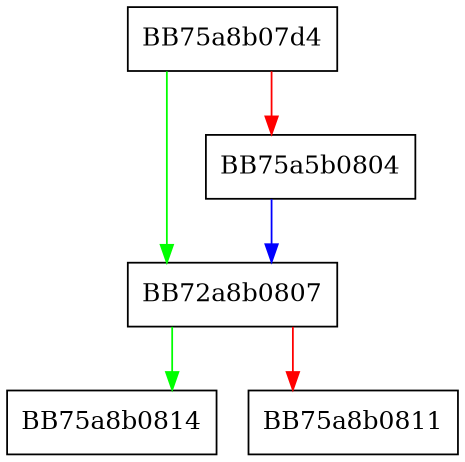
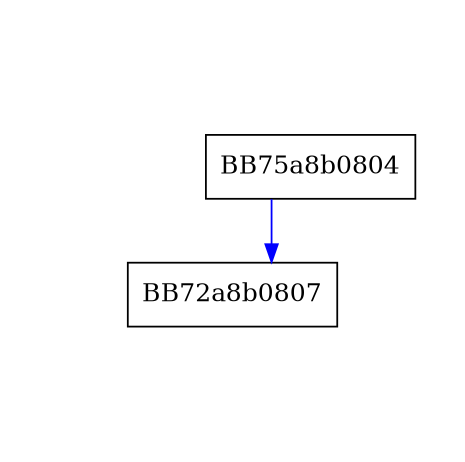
node "BB75a8b07d4": removed
node "BB75a5b0804": label "BB75a5b0804" -> "BB75a8b0804"
node "BB75a8b0814": removed
node "BB75a8b0811": removed
